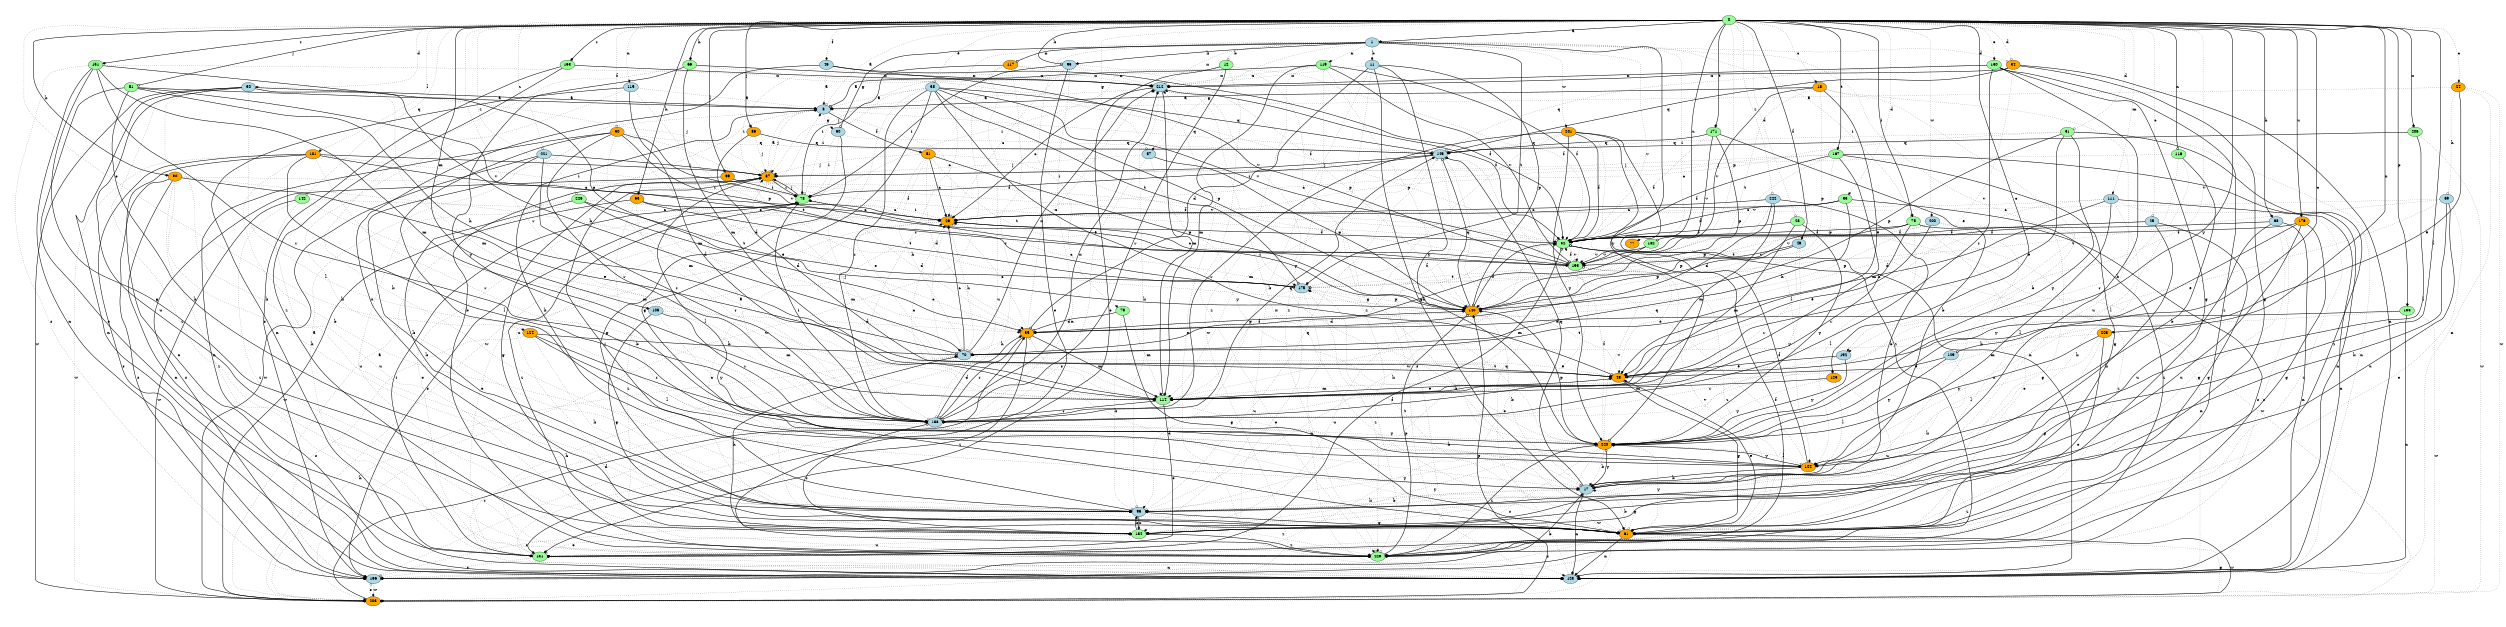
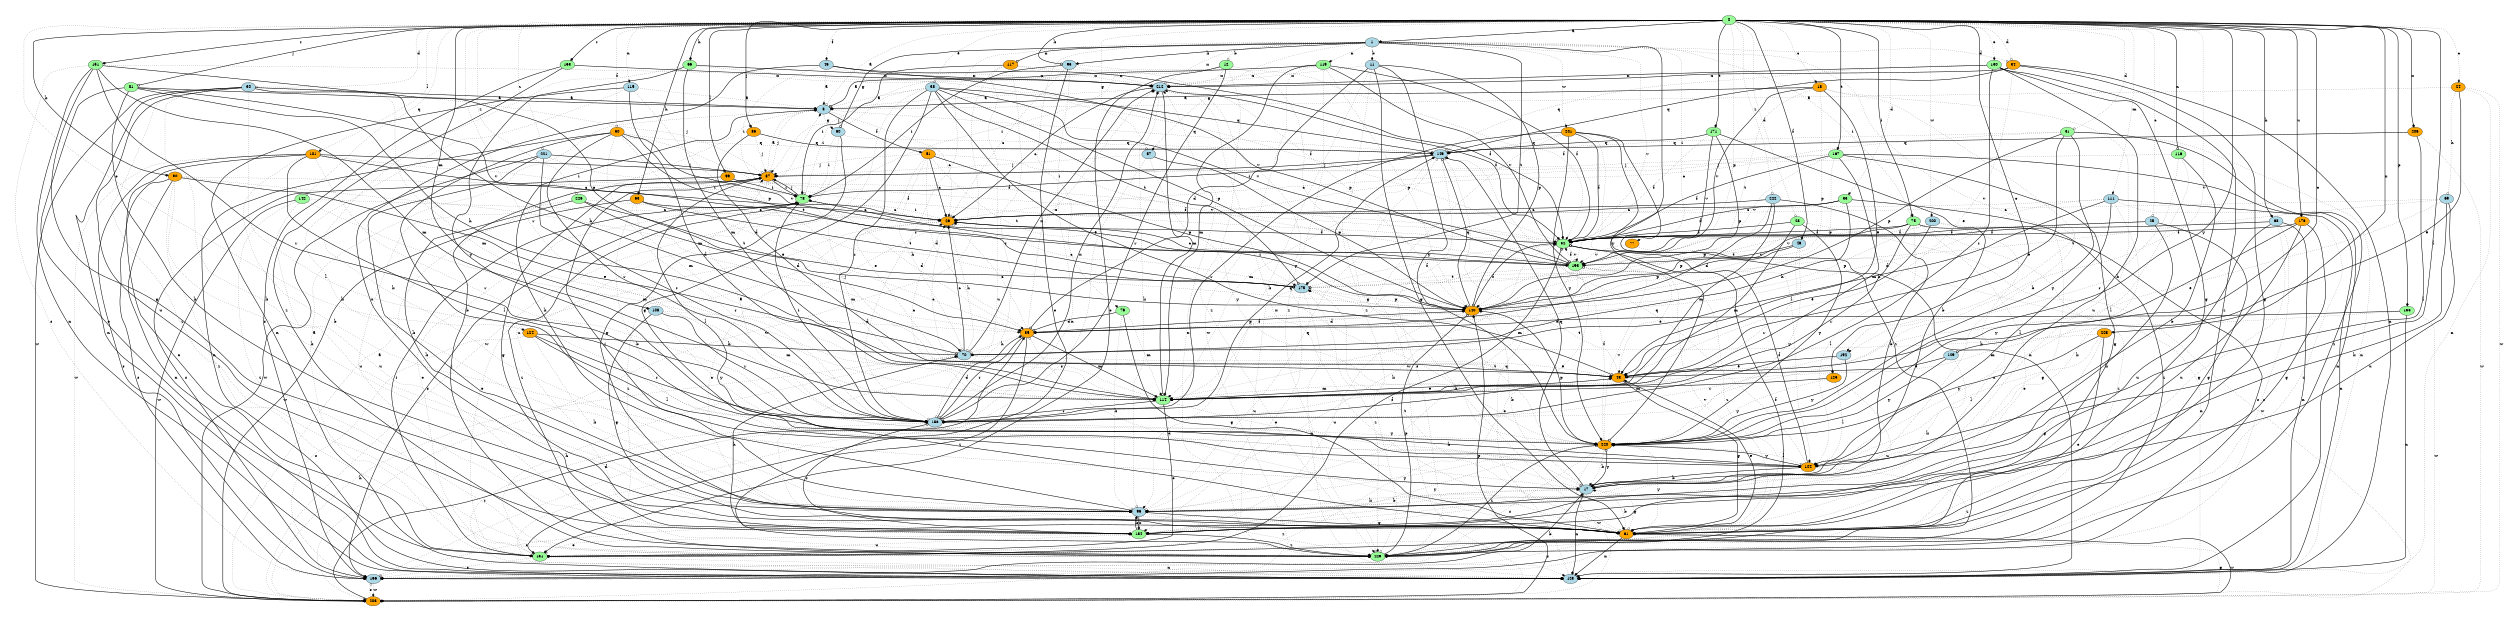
edge "0" -> "30": arrowhead diamond -> odot
node "206": fillcolor palegreen -> orange
node "182": removed
edge "69" -> "131": removed, label "o"
